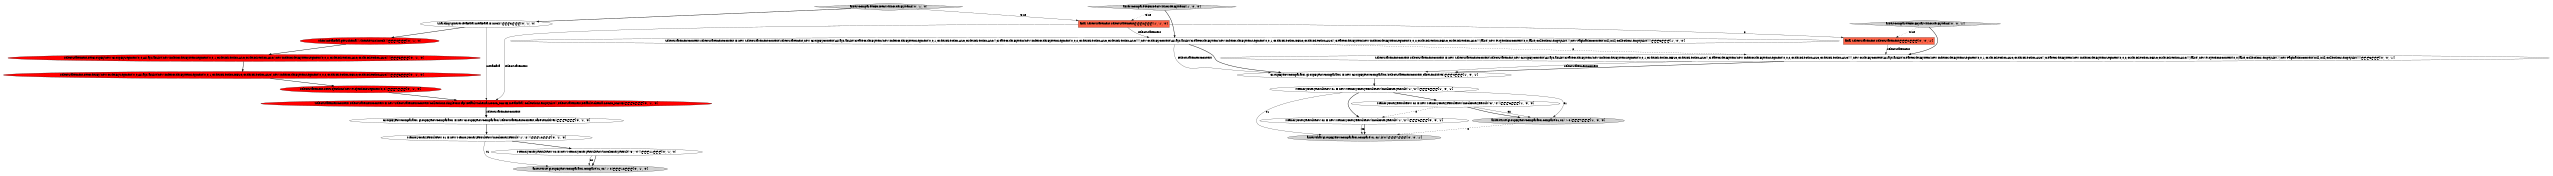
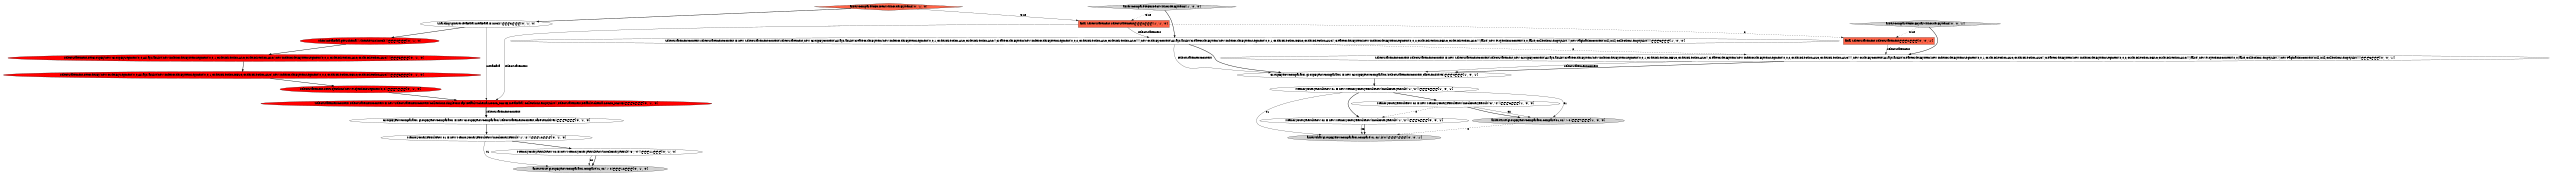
node "assertCompareToForDecsWithOrderByItems['0', '1', '0']": fillcolor lightgray -> tomato
edge "final SelectStatement selectStatement@@@2@@@['1', '1', '0']" -> "final SelectStatement selectStatement@@@2@@@['0', '0', '1']": style solid -> dashed
